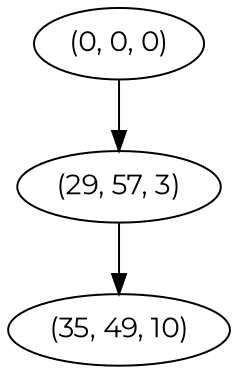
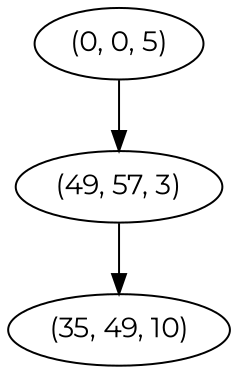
node "(0, 0, 0)": label "(0, 0, 0)" -> "(0, 0, 5)"
node "(29, 57, 3)": label "(29, 57, 3)" -> "(49, 57, 3)"
